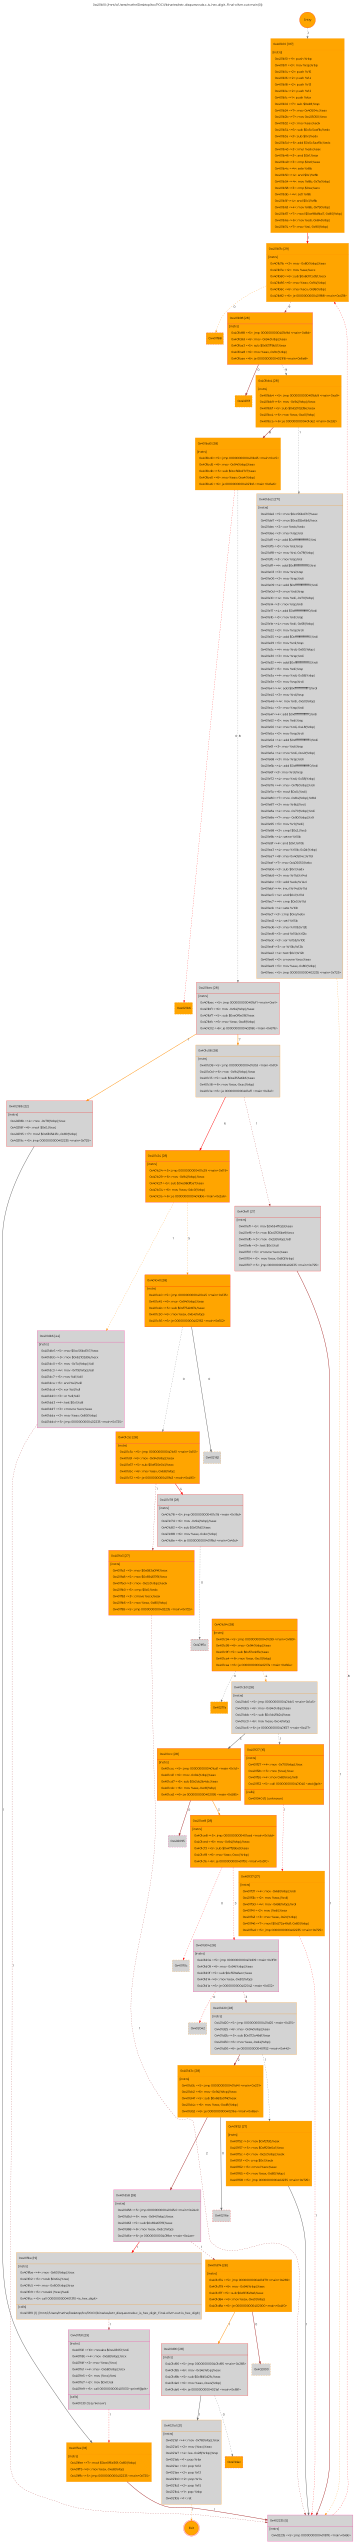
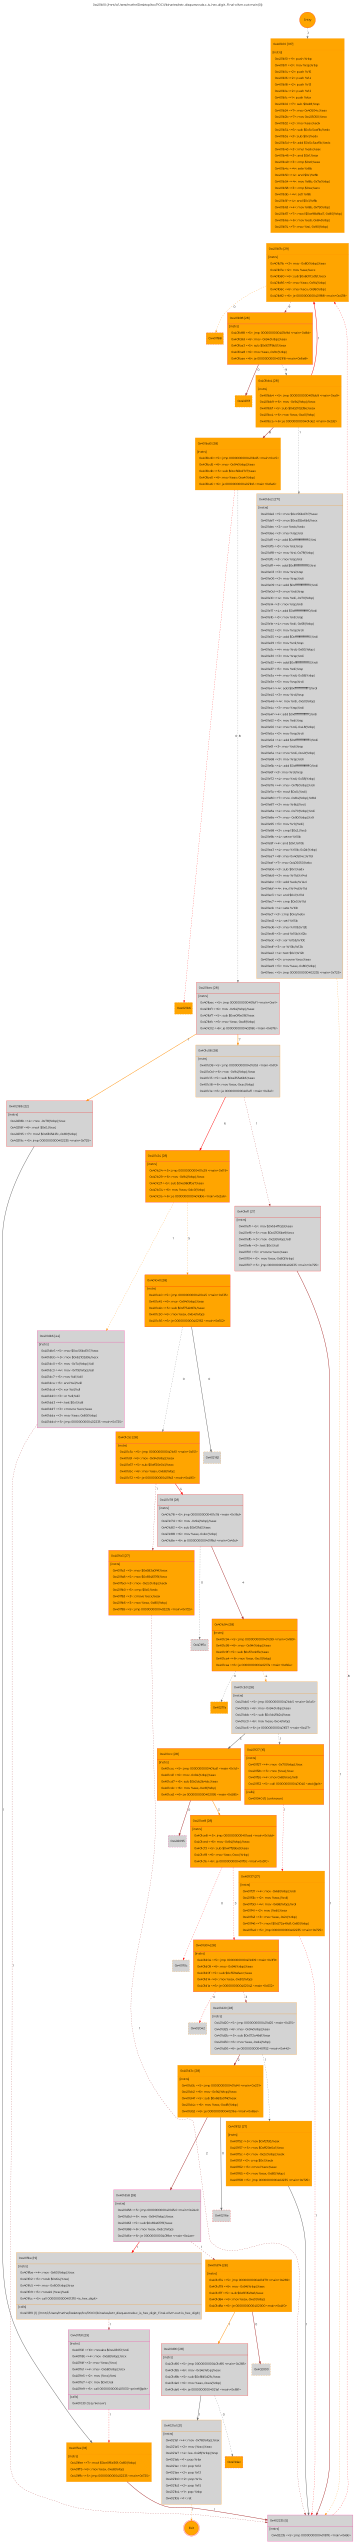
edge "0x401b10 [107]" -> "0x401b7b [29]": now "0x401bb4 [28]" -> "0x401b7b [29]"
edge "0x401c78 [28]" -> "0x401c94 [28]": added, label "4"
node "0x401d04 [28]": fillcolor lightgrey -> orange
